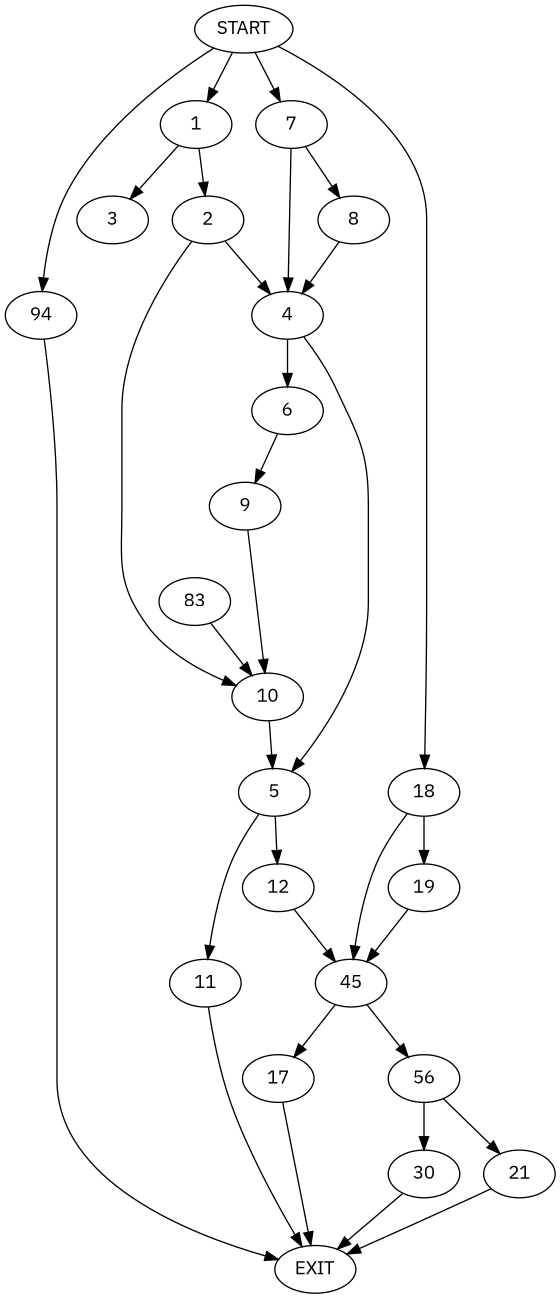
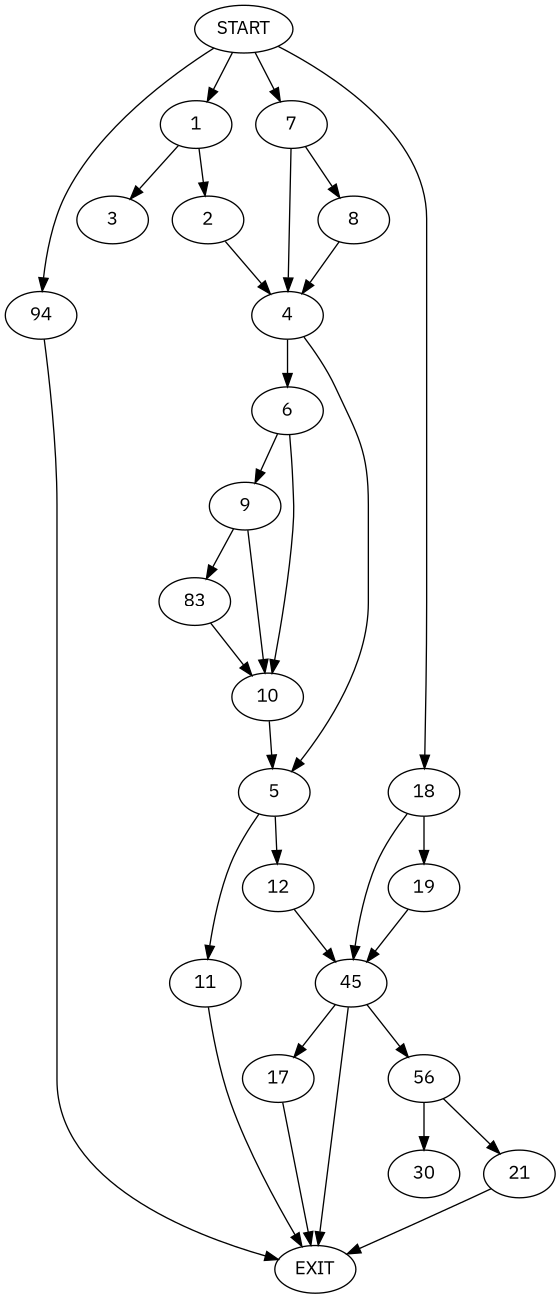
edge "2" -> "10": now "6" -> "10"
edge "9" -> "83": added
edge "30" -> "EXIT": now "45" -> "EXIT"
